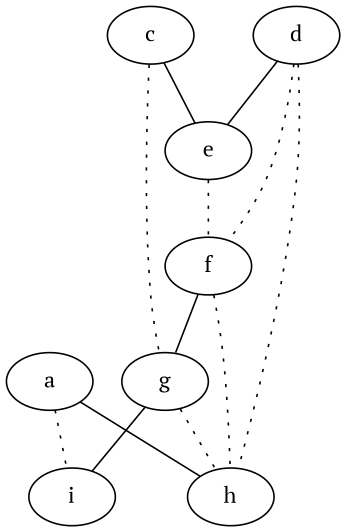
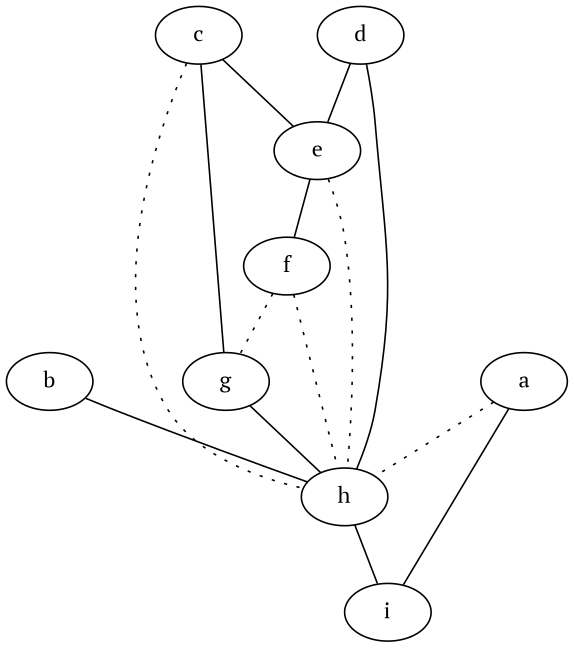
edge "d" -- "f": removed
edge "c" -- "g": style dotted -> solid
edge "e" -- "f": style dotted -> solid
edge "d" -- "h": style dotted -> solid
edge "c" -- "h": added
edge "e" -- "h": added
edge "f" -- "g": style solid -> dotted
node "b": added
edge "a" -- "i": style dotted -> solid
edge "g" -- "i": now "h" -- "i"
edge "a" -- "h": style solid -> dotted
edge "g" -- "h": style dotted -> solid
